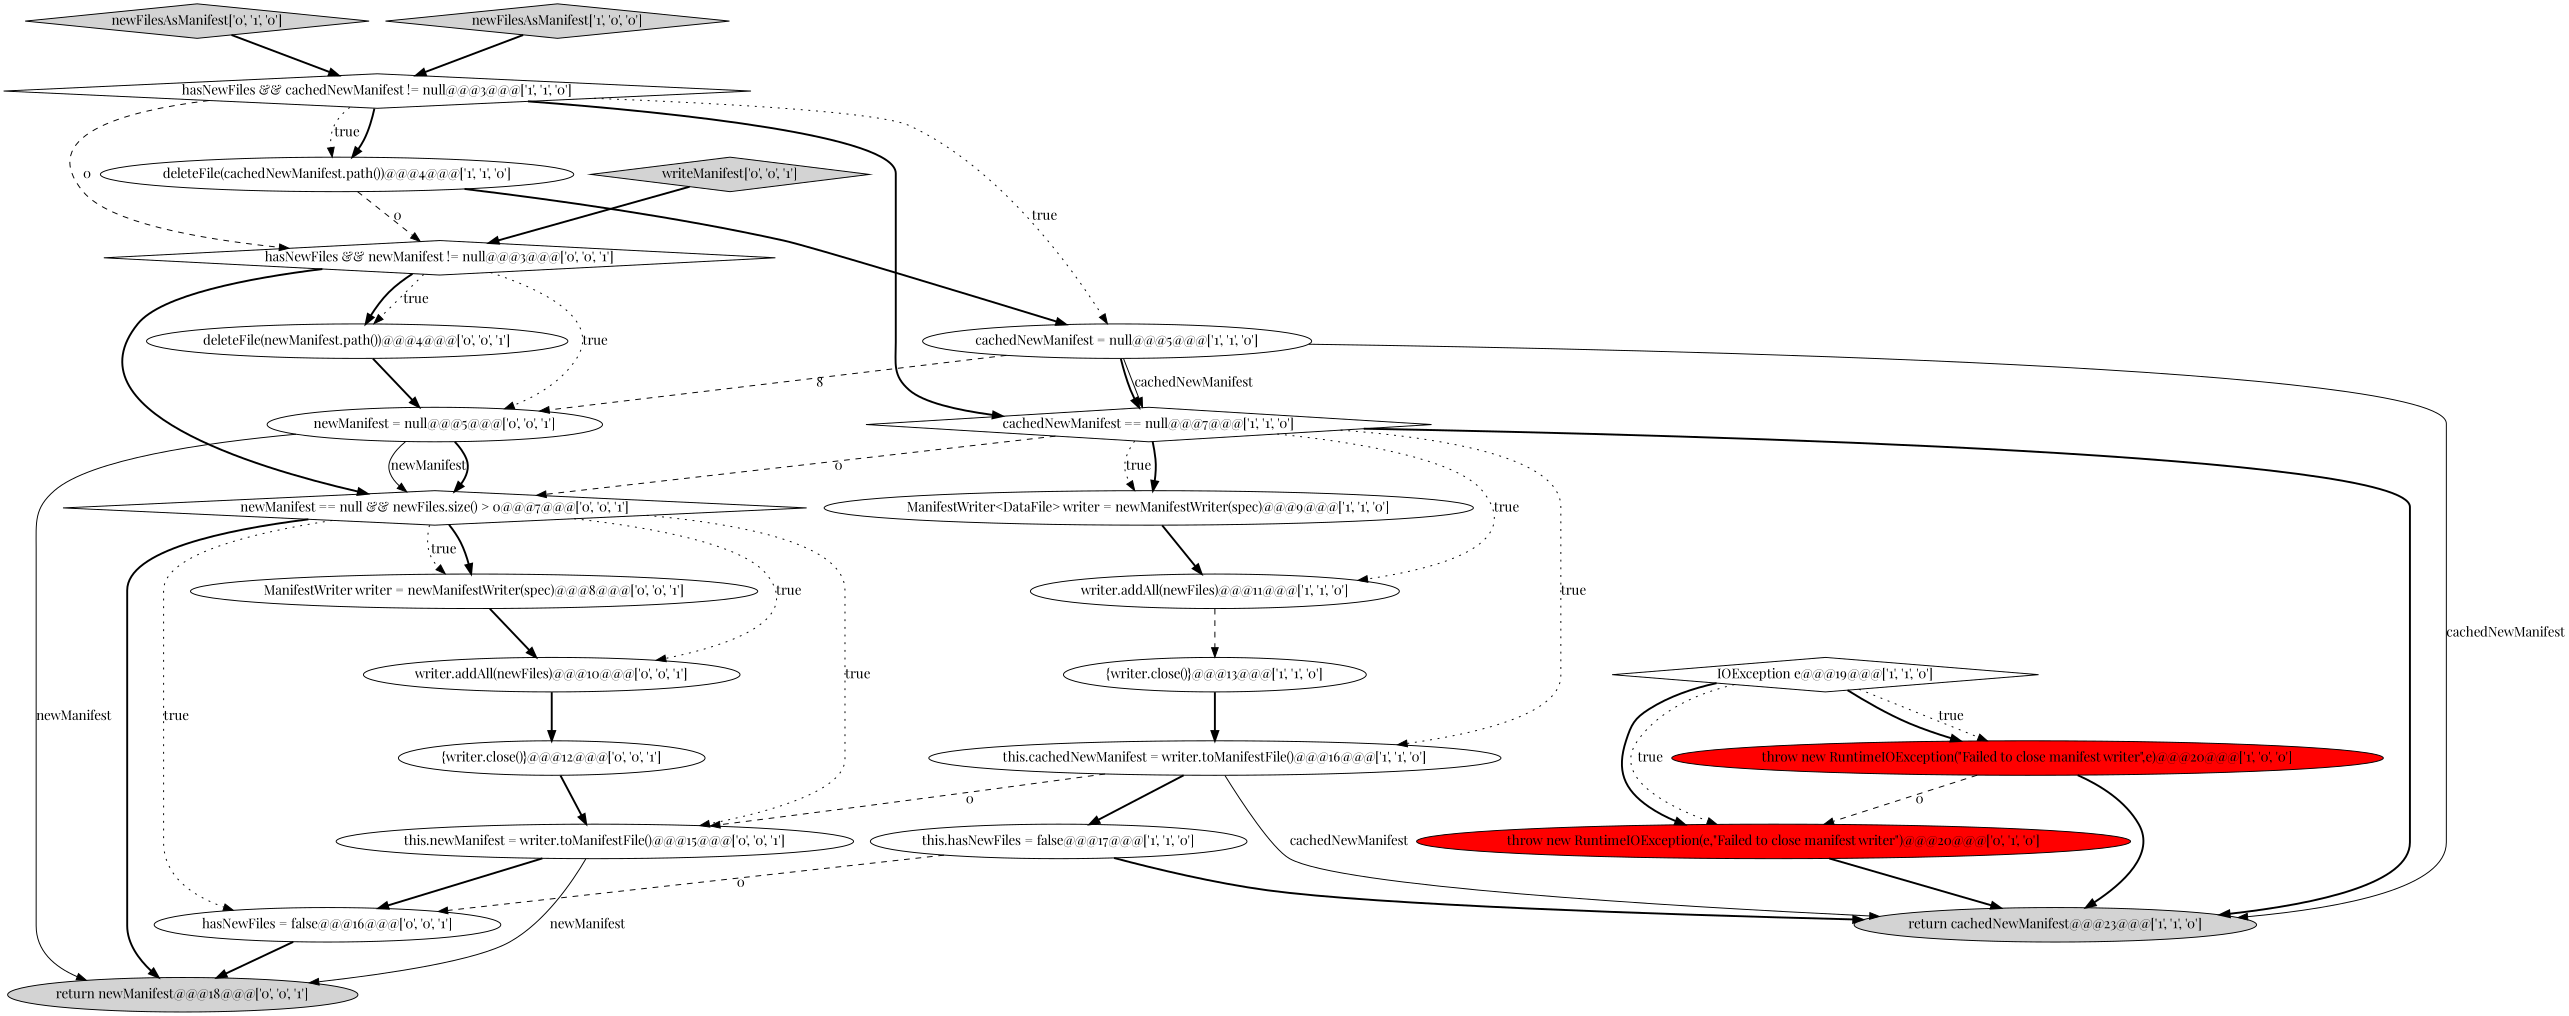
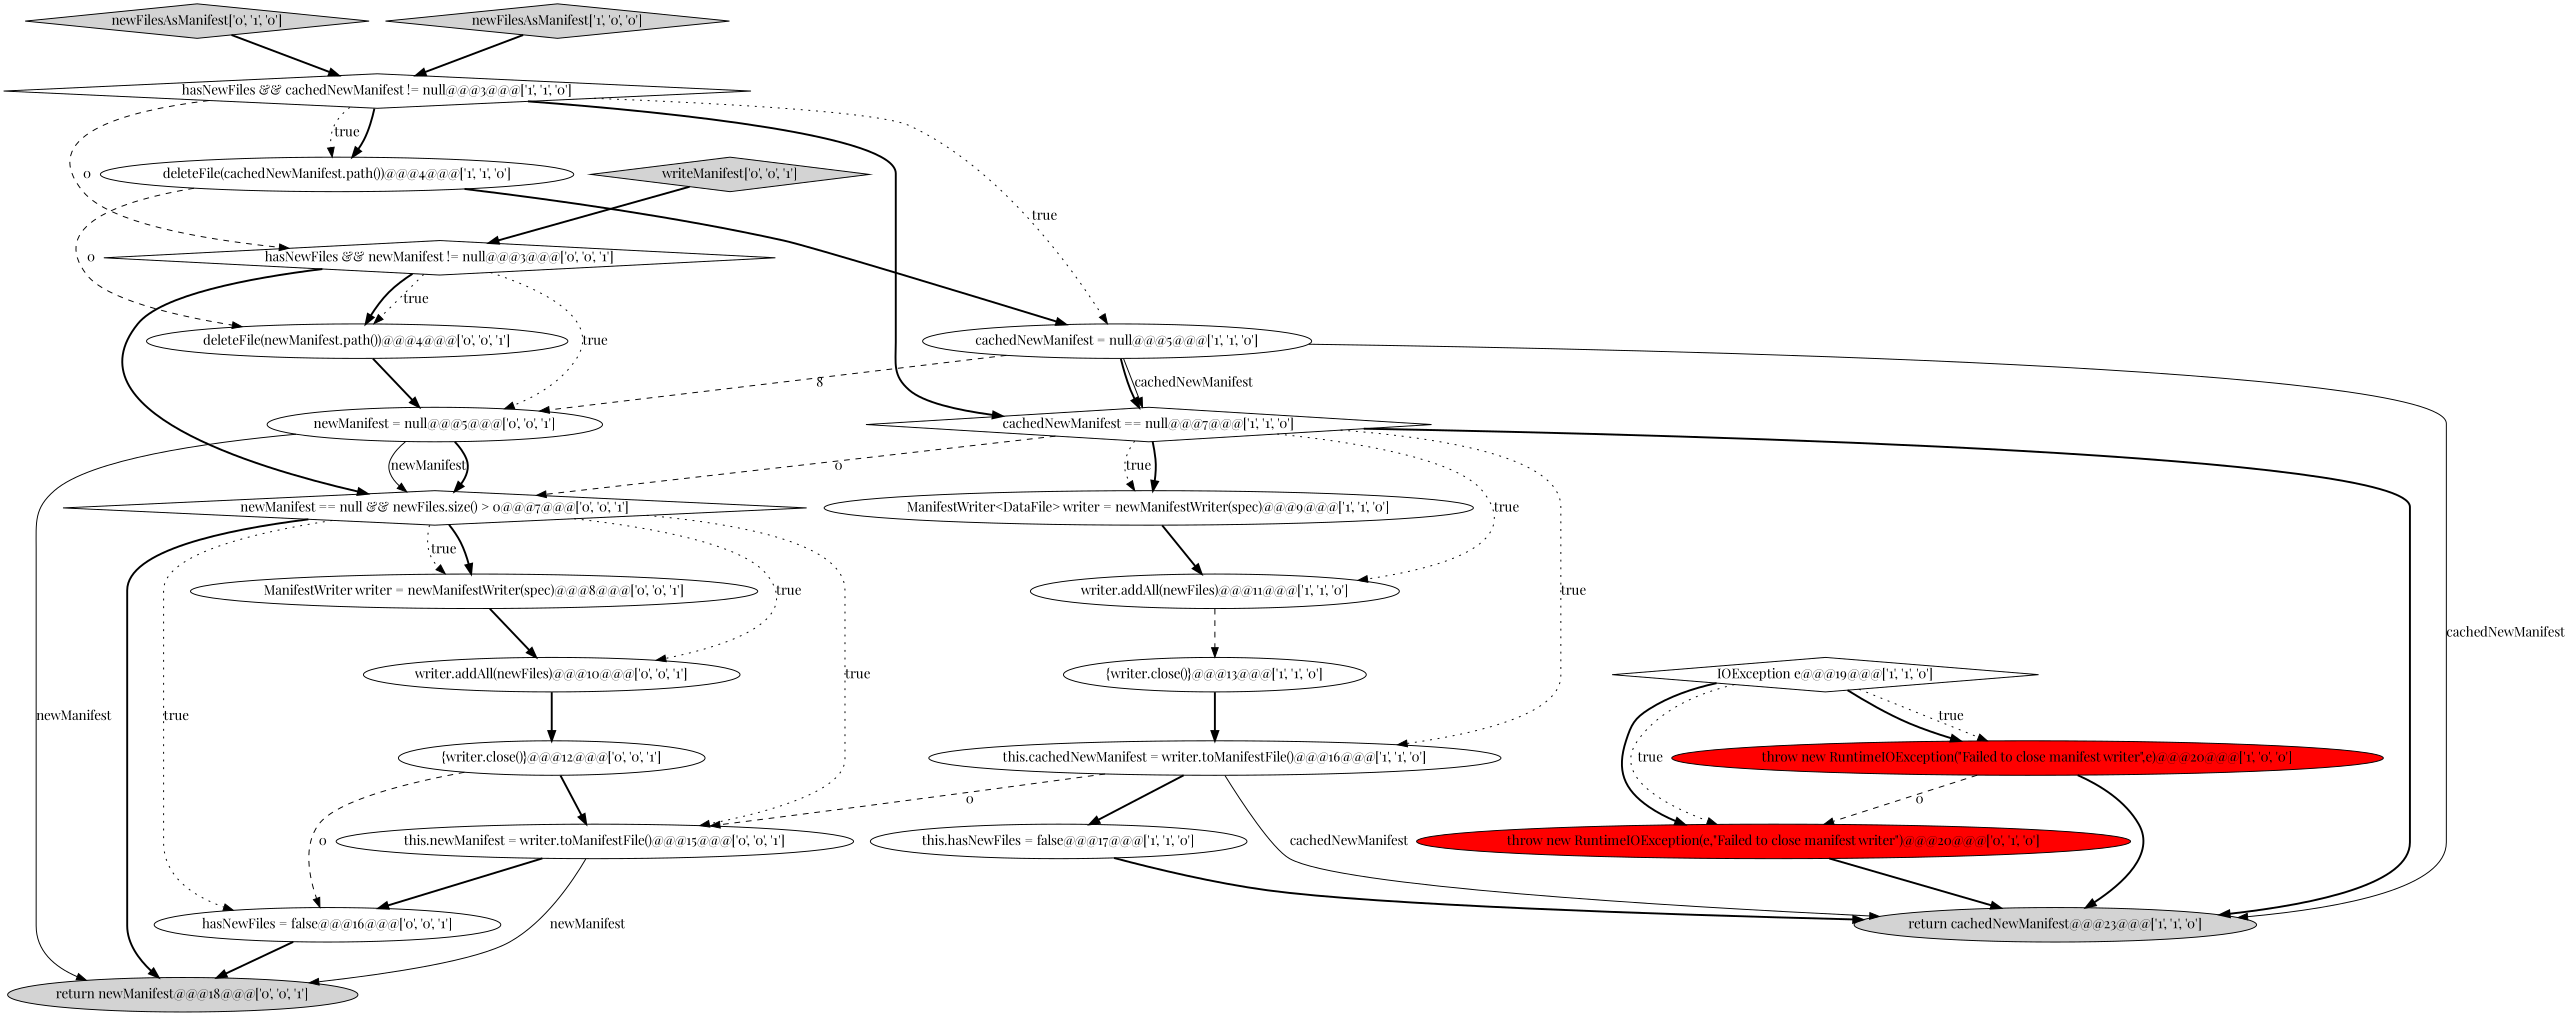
edge "deleteFile(cachedNewManifest.path())@@@4@@@['1', '1', '0']" -> "hasNewFiles && newManifest != null@@@3@@@['0', '0', '1']": now "deleteFile(cachedNewManifest.path())@@@4@@@['1', '1', '0']" -> "deleteFile(newManifest.path())@@@4@@@['0', '0', '1']"
edge "this.hasNewFiles = false@@@17@@@['1', '1', '0']" -> "hasNewFiles = false@@@16@@@['0', '0', '1']": now "{writer.close()}@@@12@@@['0', '0', '1']" -> "hasNewFiles = false@@@16@@@['0', '0', '1']"
